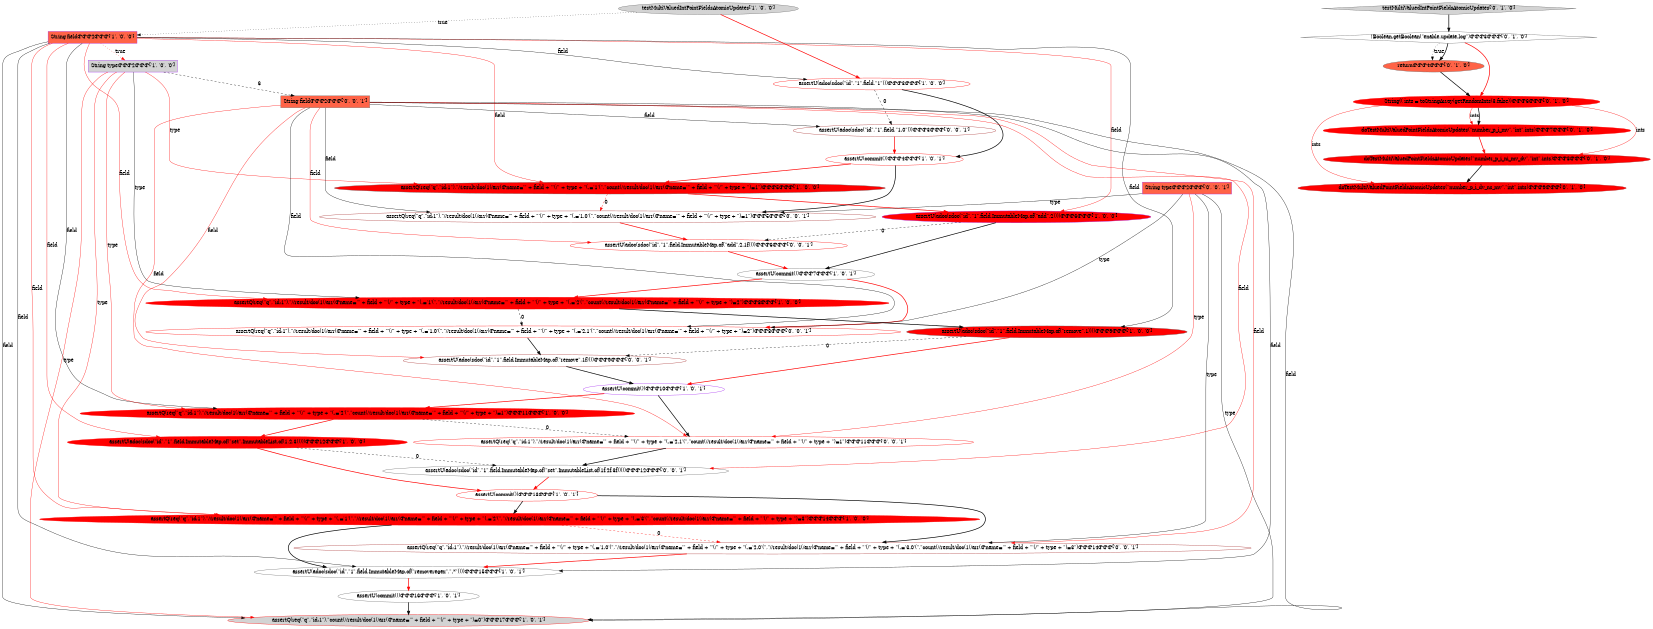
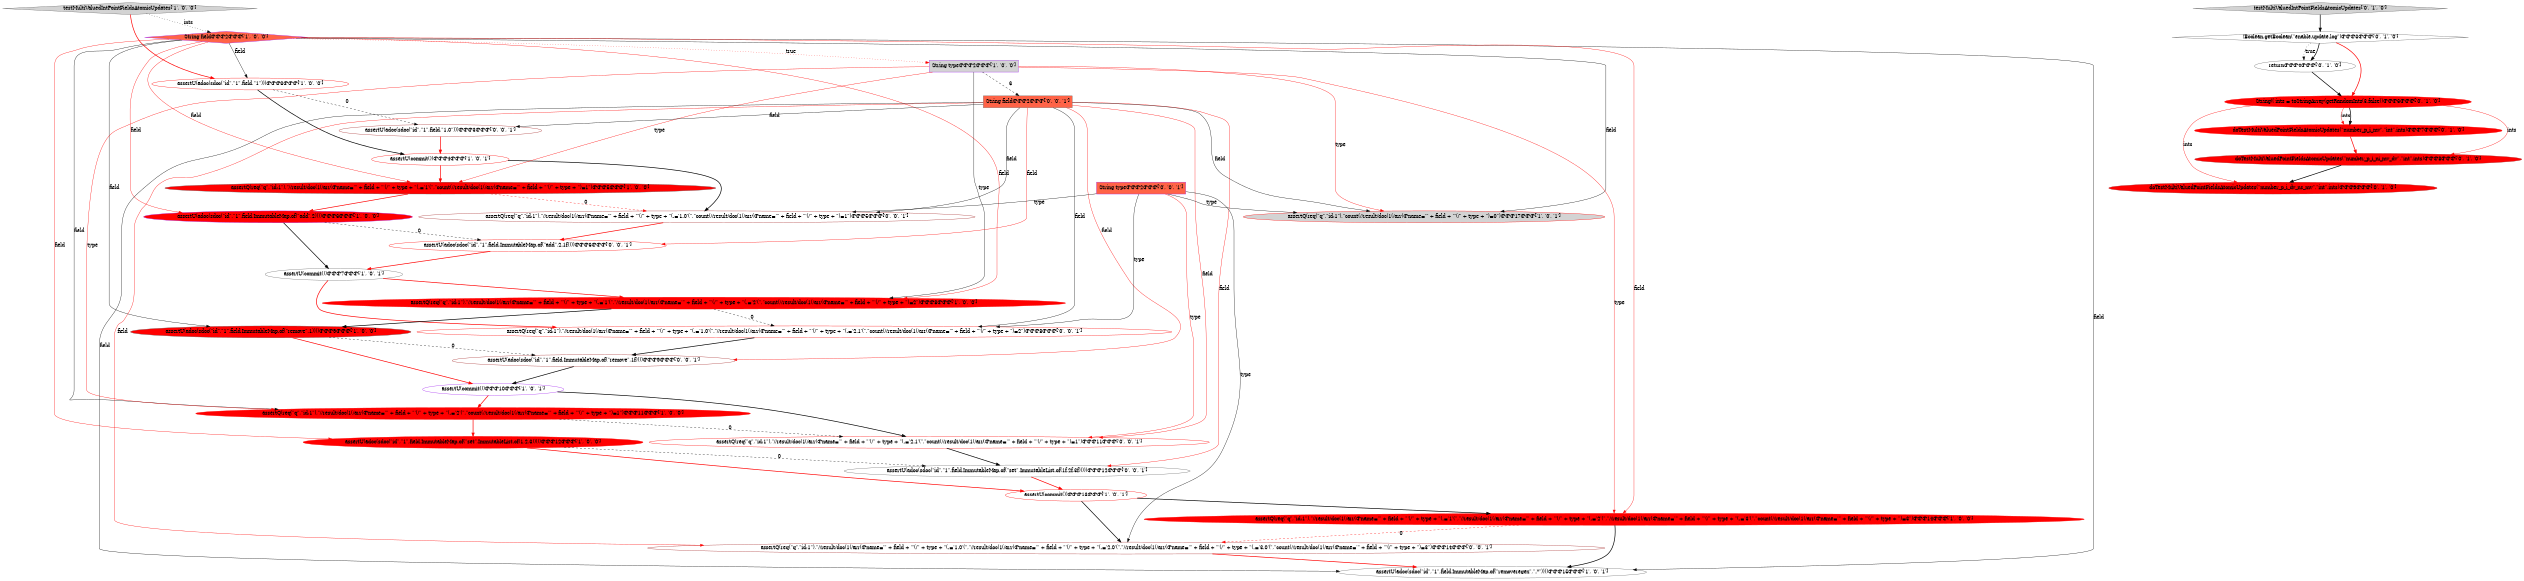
node "testMultiValuedIntPointFieldsAtomicUpdates['1', '0', '0']": shape ellipse -> diamond
edge "testMultiValuedIntPointFieldsAtomicUpdates['1', '0', '0']" -> "String field@@@2@@@['1', '0', '0']": label "true" -> "ints"
node "String field@@@2@@@['1', '0', '0']": shape box -> diamond
node "return@@@4@@@['0', '1', '0']": fillcolor tomato -> white
node "assertU(commit())@@@16@@@['1', '0', '1']": removed
